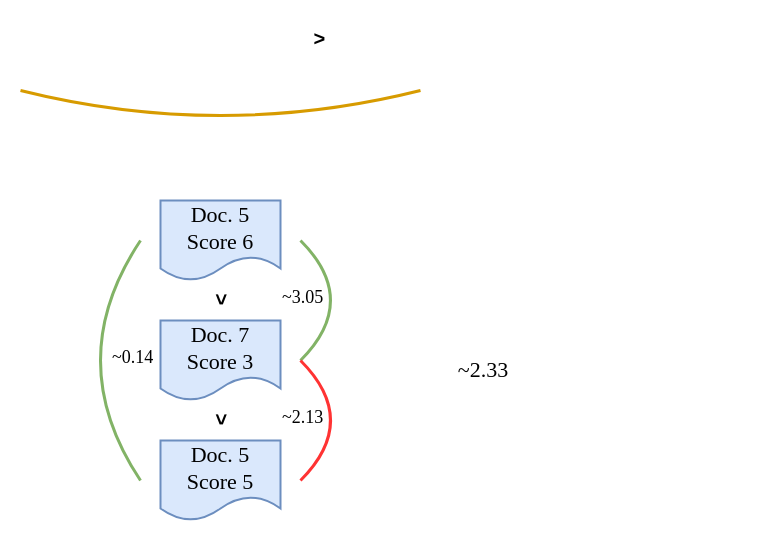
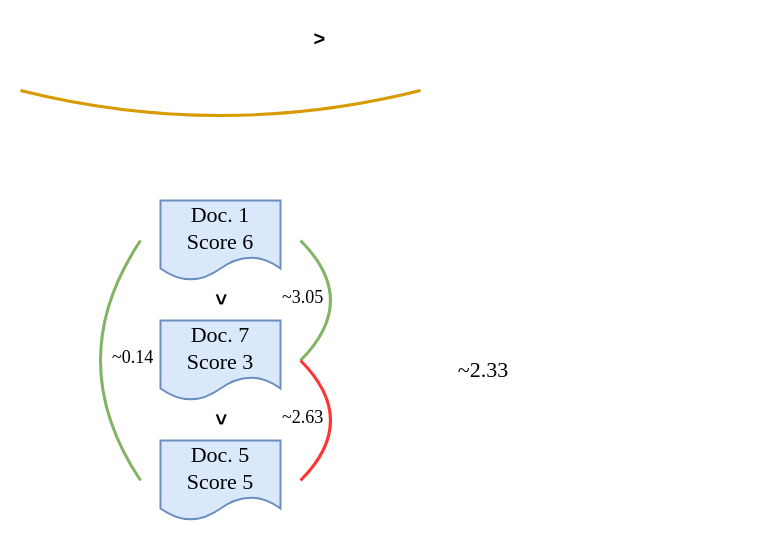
node "Doc. 5 Score 6": label "Doc. 5 Score 6" -> "Doc. 1 Score 6"
node "~2.13": label "~2.13" -> "~2.63"
